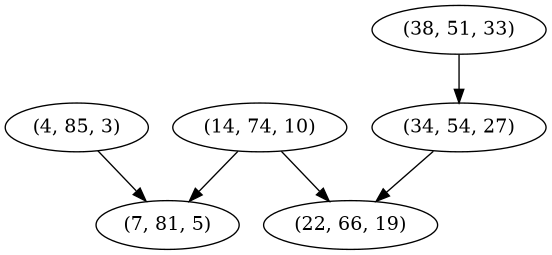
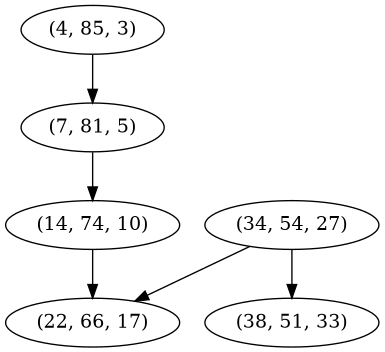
edge "(38, 51, 33)" -> "(34, 54, 27)": reversed
edge "(14, 74, 10)" -> "(7, 81, 5)": reversed
node "(22, 66, 19)": label "(22, 66, 19)" -> "(22, 66, 17)"
